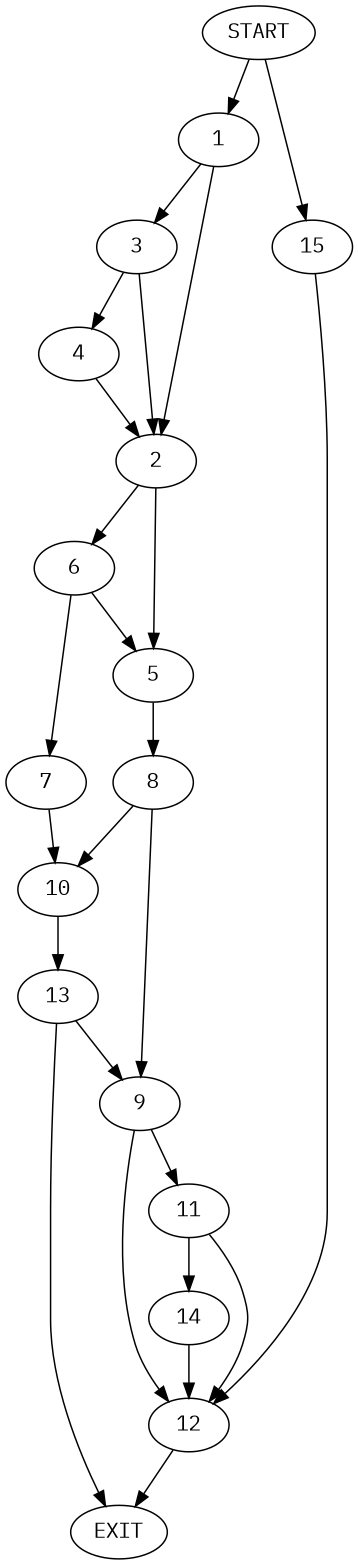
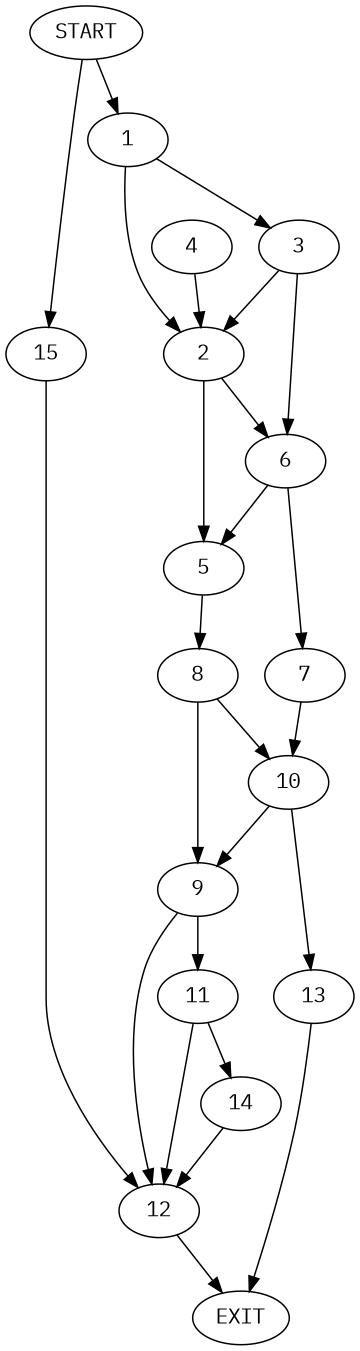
edge "3" -> "4": now "3" -> "6"
edge "13" -> "9": now "10" -> "9"
